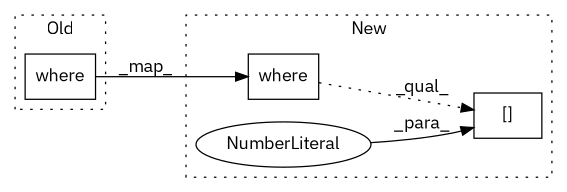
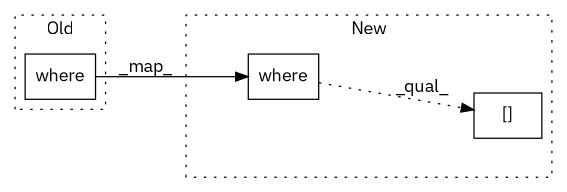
node "NumberLiteral": removed
